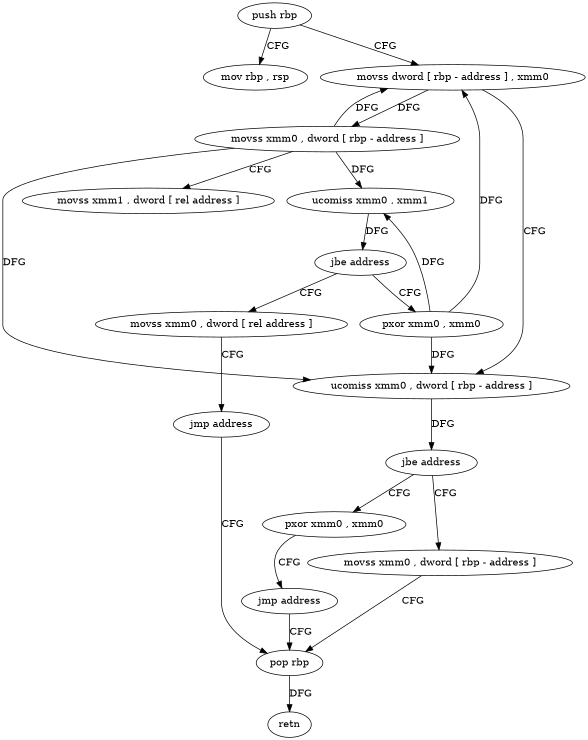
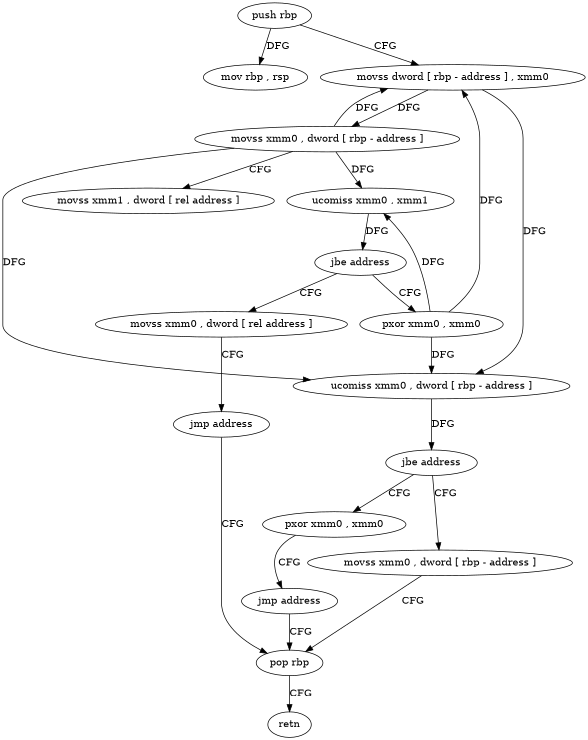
edge "push rbp" -> "mov rbp , rsp": label "CFG" -> "DFG"
edge "movss dword [ rbp - address ] , xmm0" -> "ucomiss xmm0 , dword [ rbp - address ]": label "CFG" -> "DFG"
edge "pop rbp" -> "retn": label "DFG" -> "CFG"
